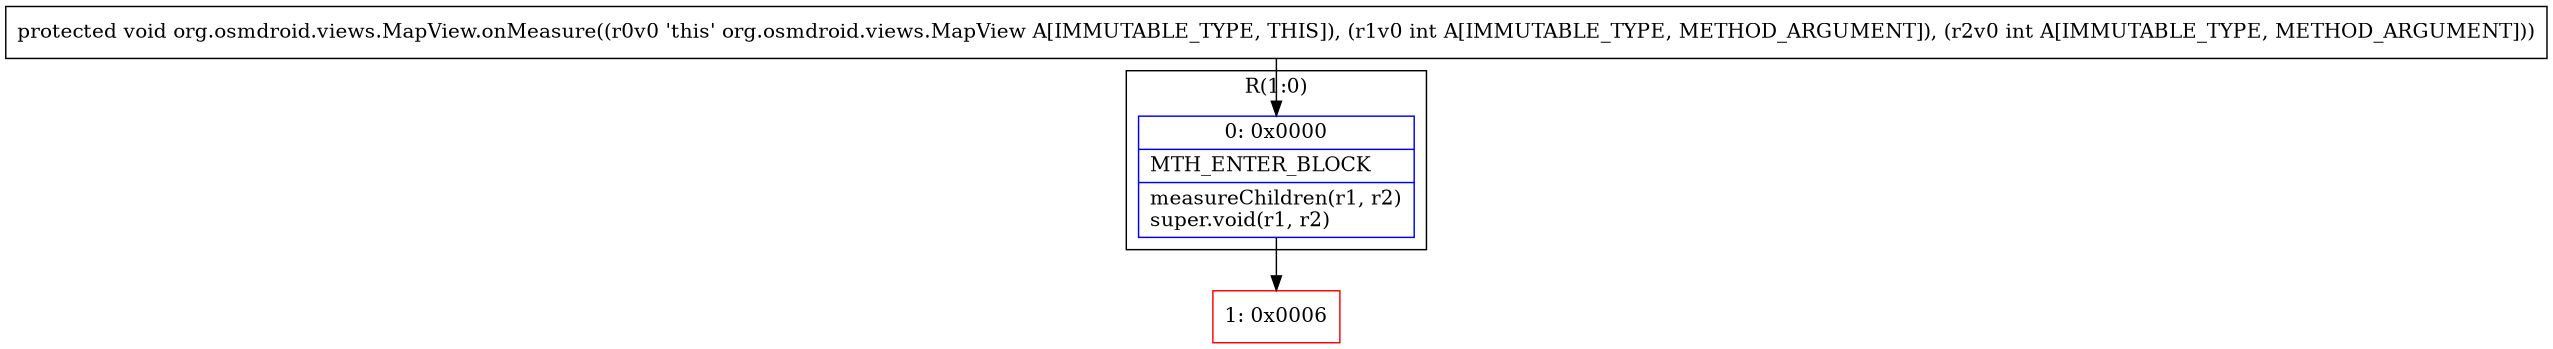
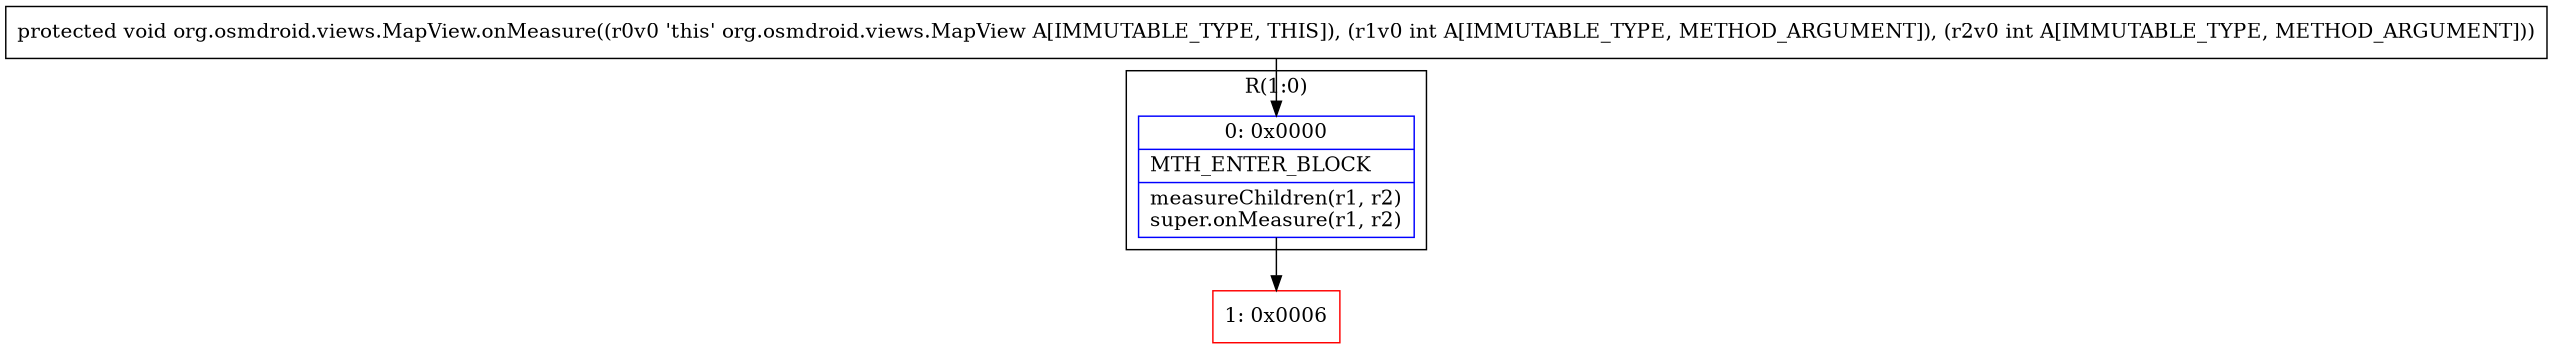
node "0: 0x0000": text "super.void(r1, r2)" -> "super.onMeasure(r1, r2)"
